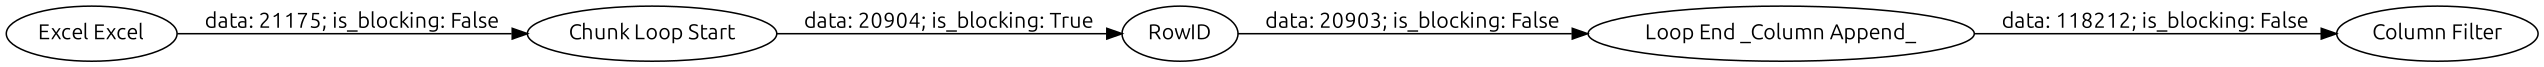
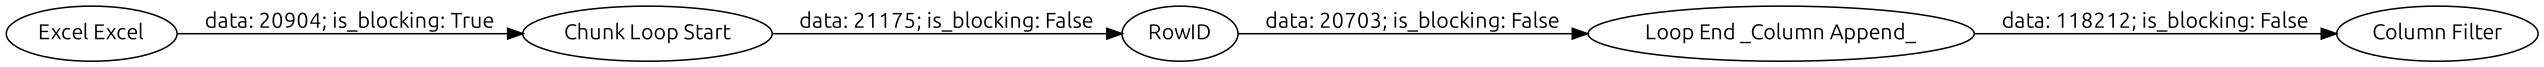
edge "Excel Excel" -> "Chunk Loop Start": label "data: 21175; is_blocking: False" -> "data: 20904; is_blocking: True"
edge "Chunk Loop Start" -> "RowID": label "data: 20904; is_blocking: True" -> "data: 21175; is_blocking: False"
edge "RowID" -> "Loop End _Column Append_": label "data: 20903; is_blocking: False" -> "data: 20703; is_blocking: False"
